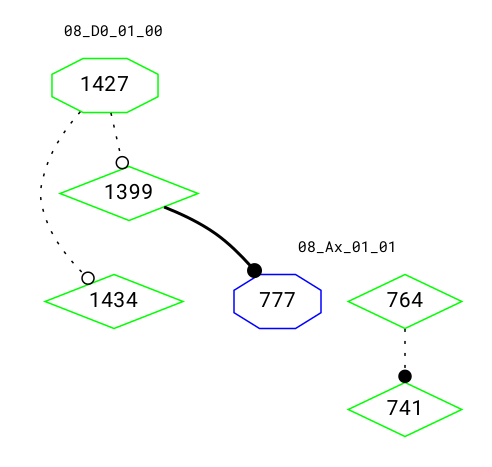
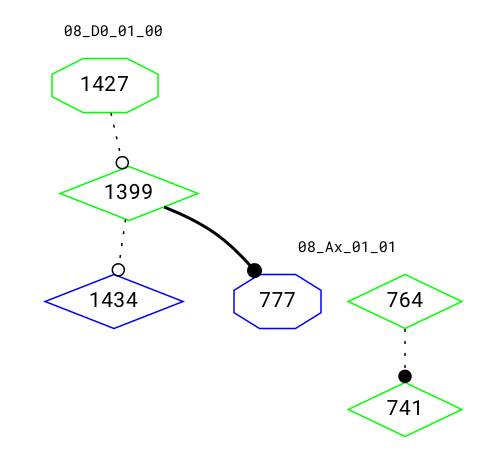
edge "1427" -> "1434": now "1399" -> "1434"
node "1434": color green -> blue
